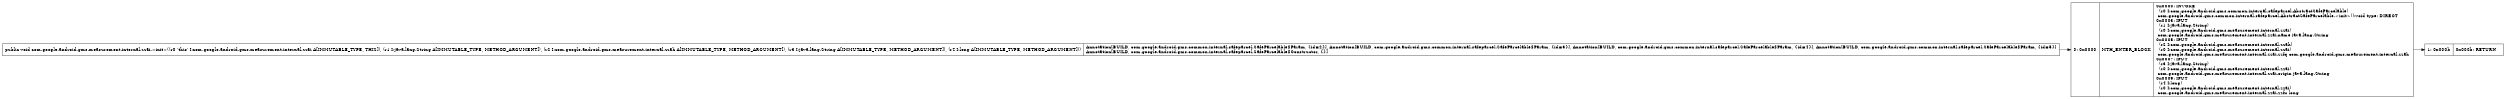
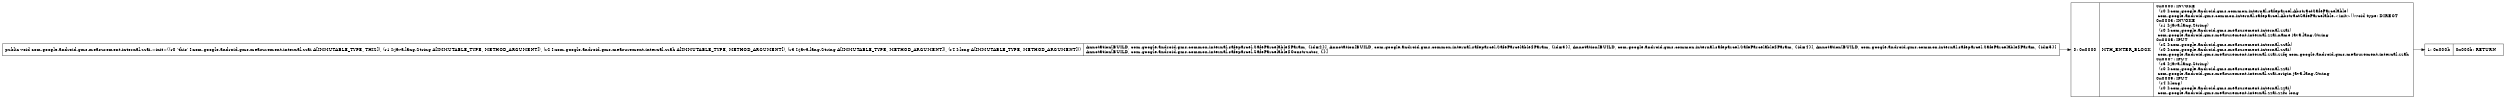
node "0: 0x0000": text "0x0003: IPUT" -> "0x0003: INVOKE"
